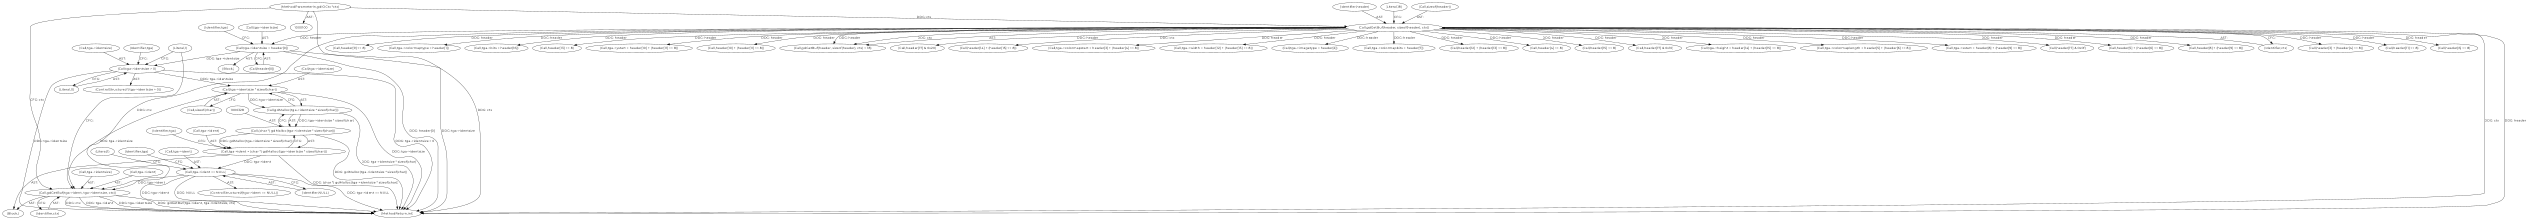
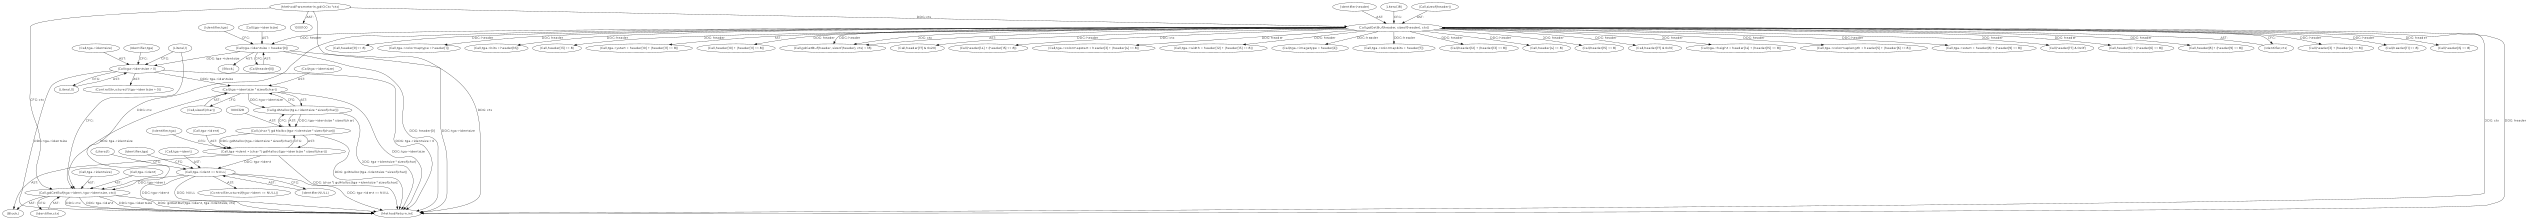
edge "(Call,gdGetBuf(header, sizeof(header), ctx))" -> "(Call,tga->ystart = header[10] + (header[11] << 8))": label "DDG: header" -> "AST: "
